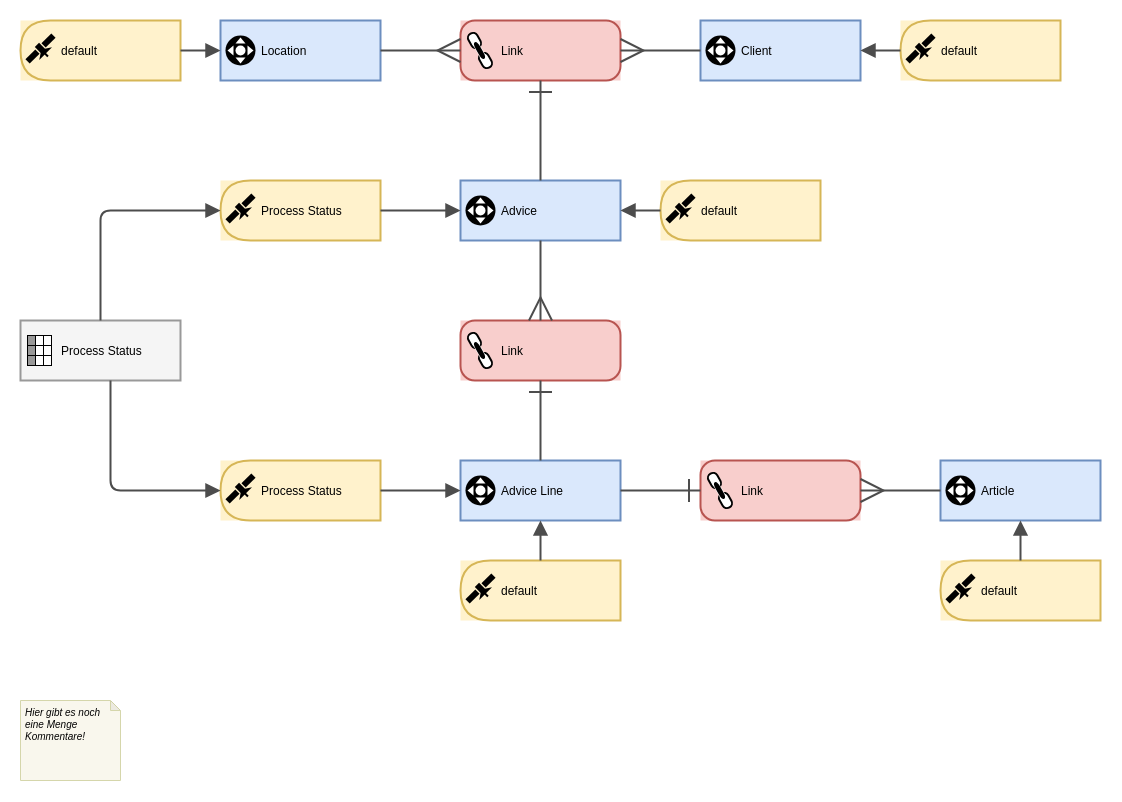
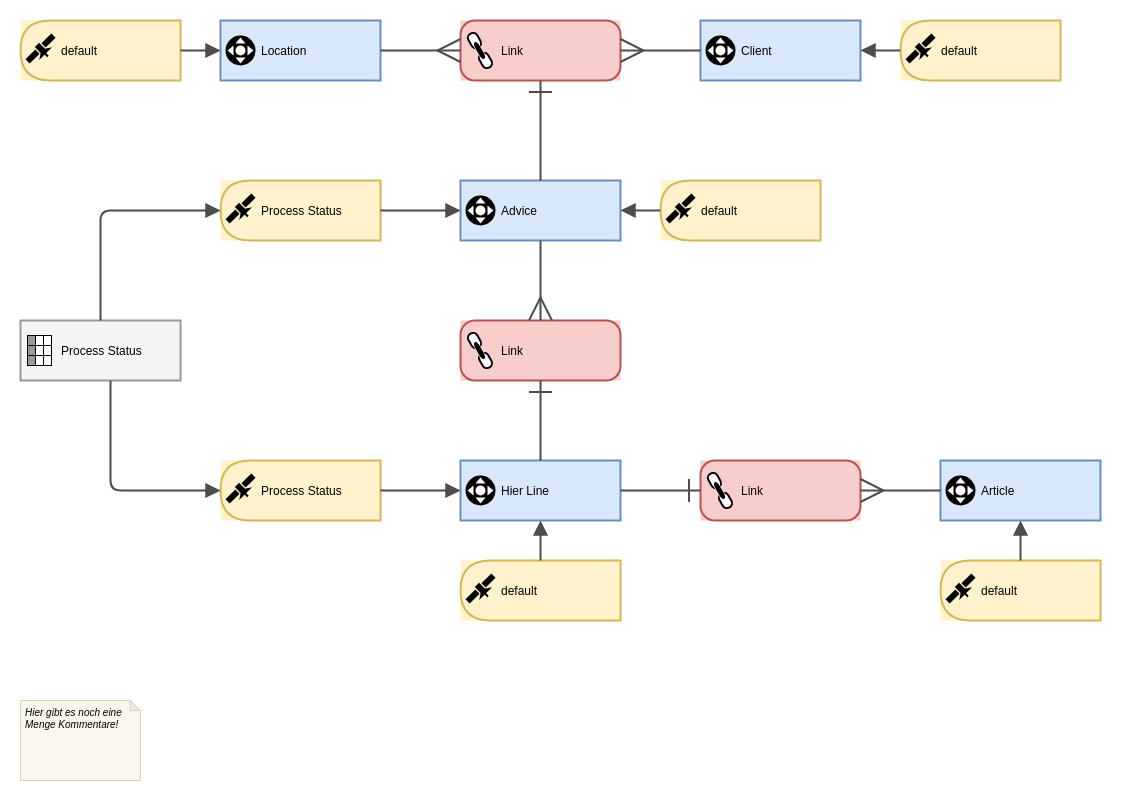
node "Advice Line": label "Advice Line" -> "Hier Line"
node "Hier gibt es noch eine Menge Kommentare!": size 100x80 -> 120x80
